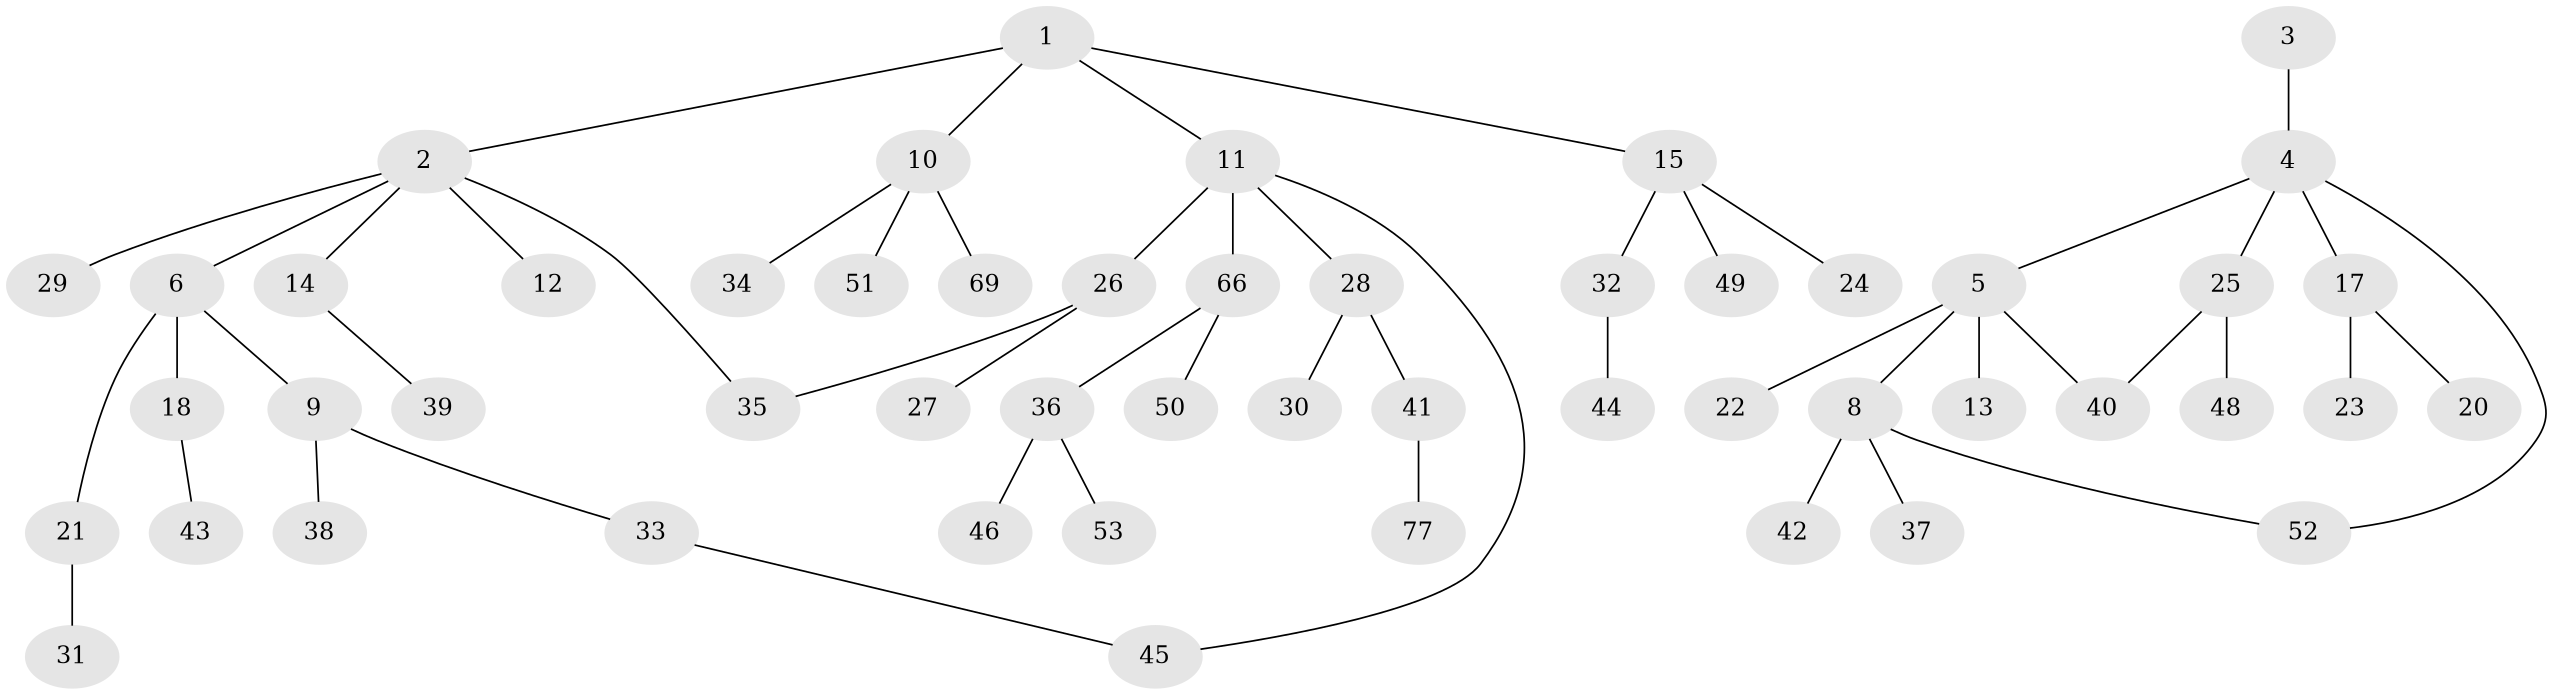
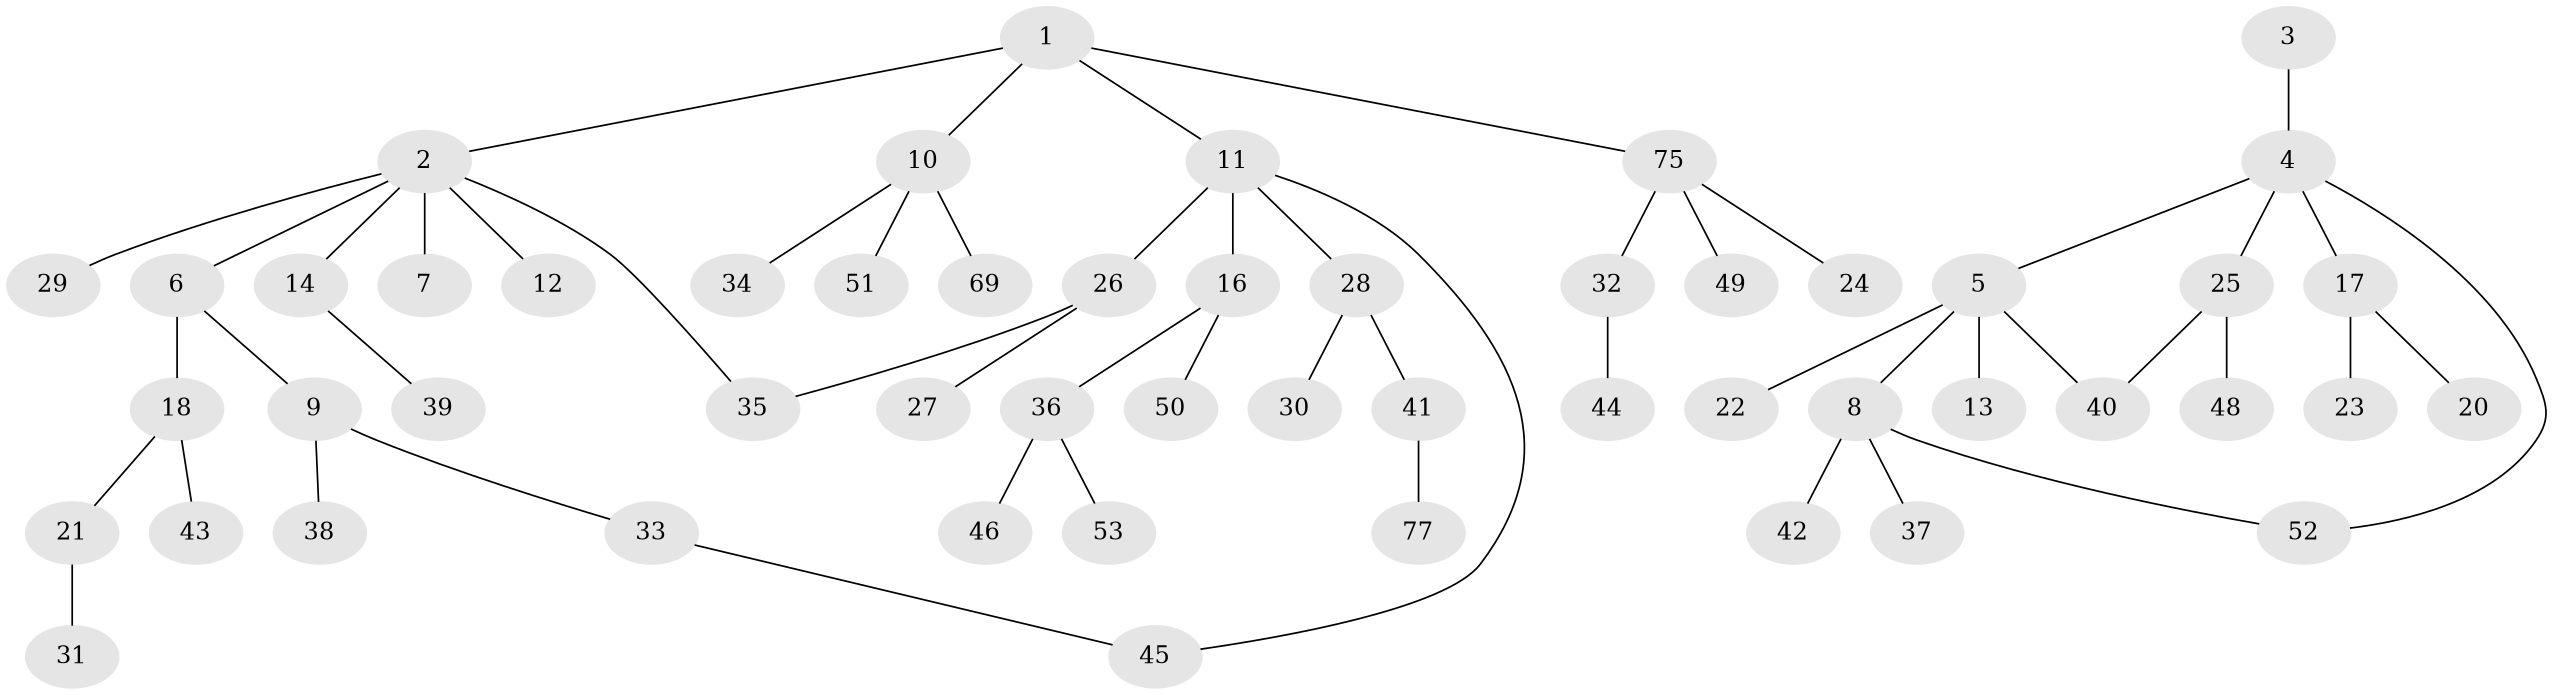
node "15": label "15" -> "75"
node "7": added
node "66": label "66" -> "16"
edge "6" -- "21": now "18" -- "21"
